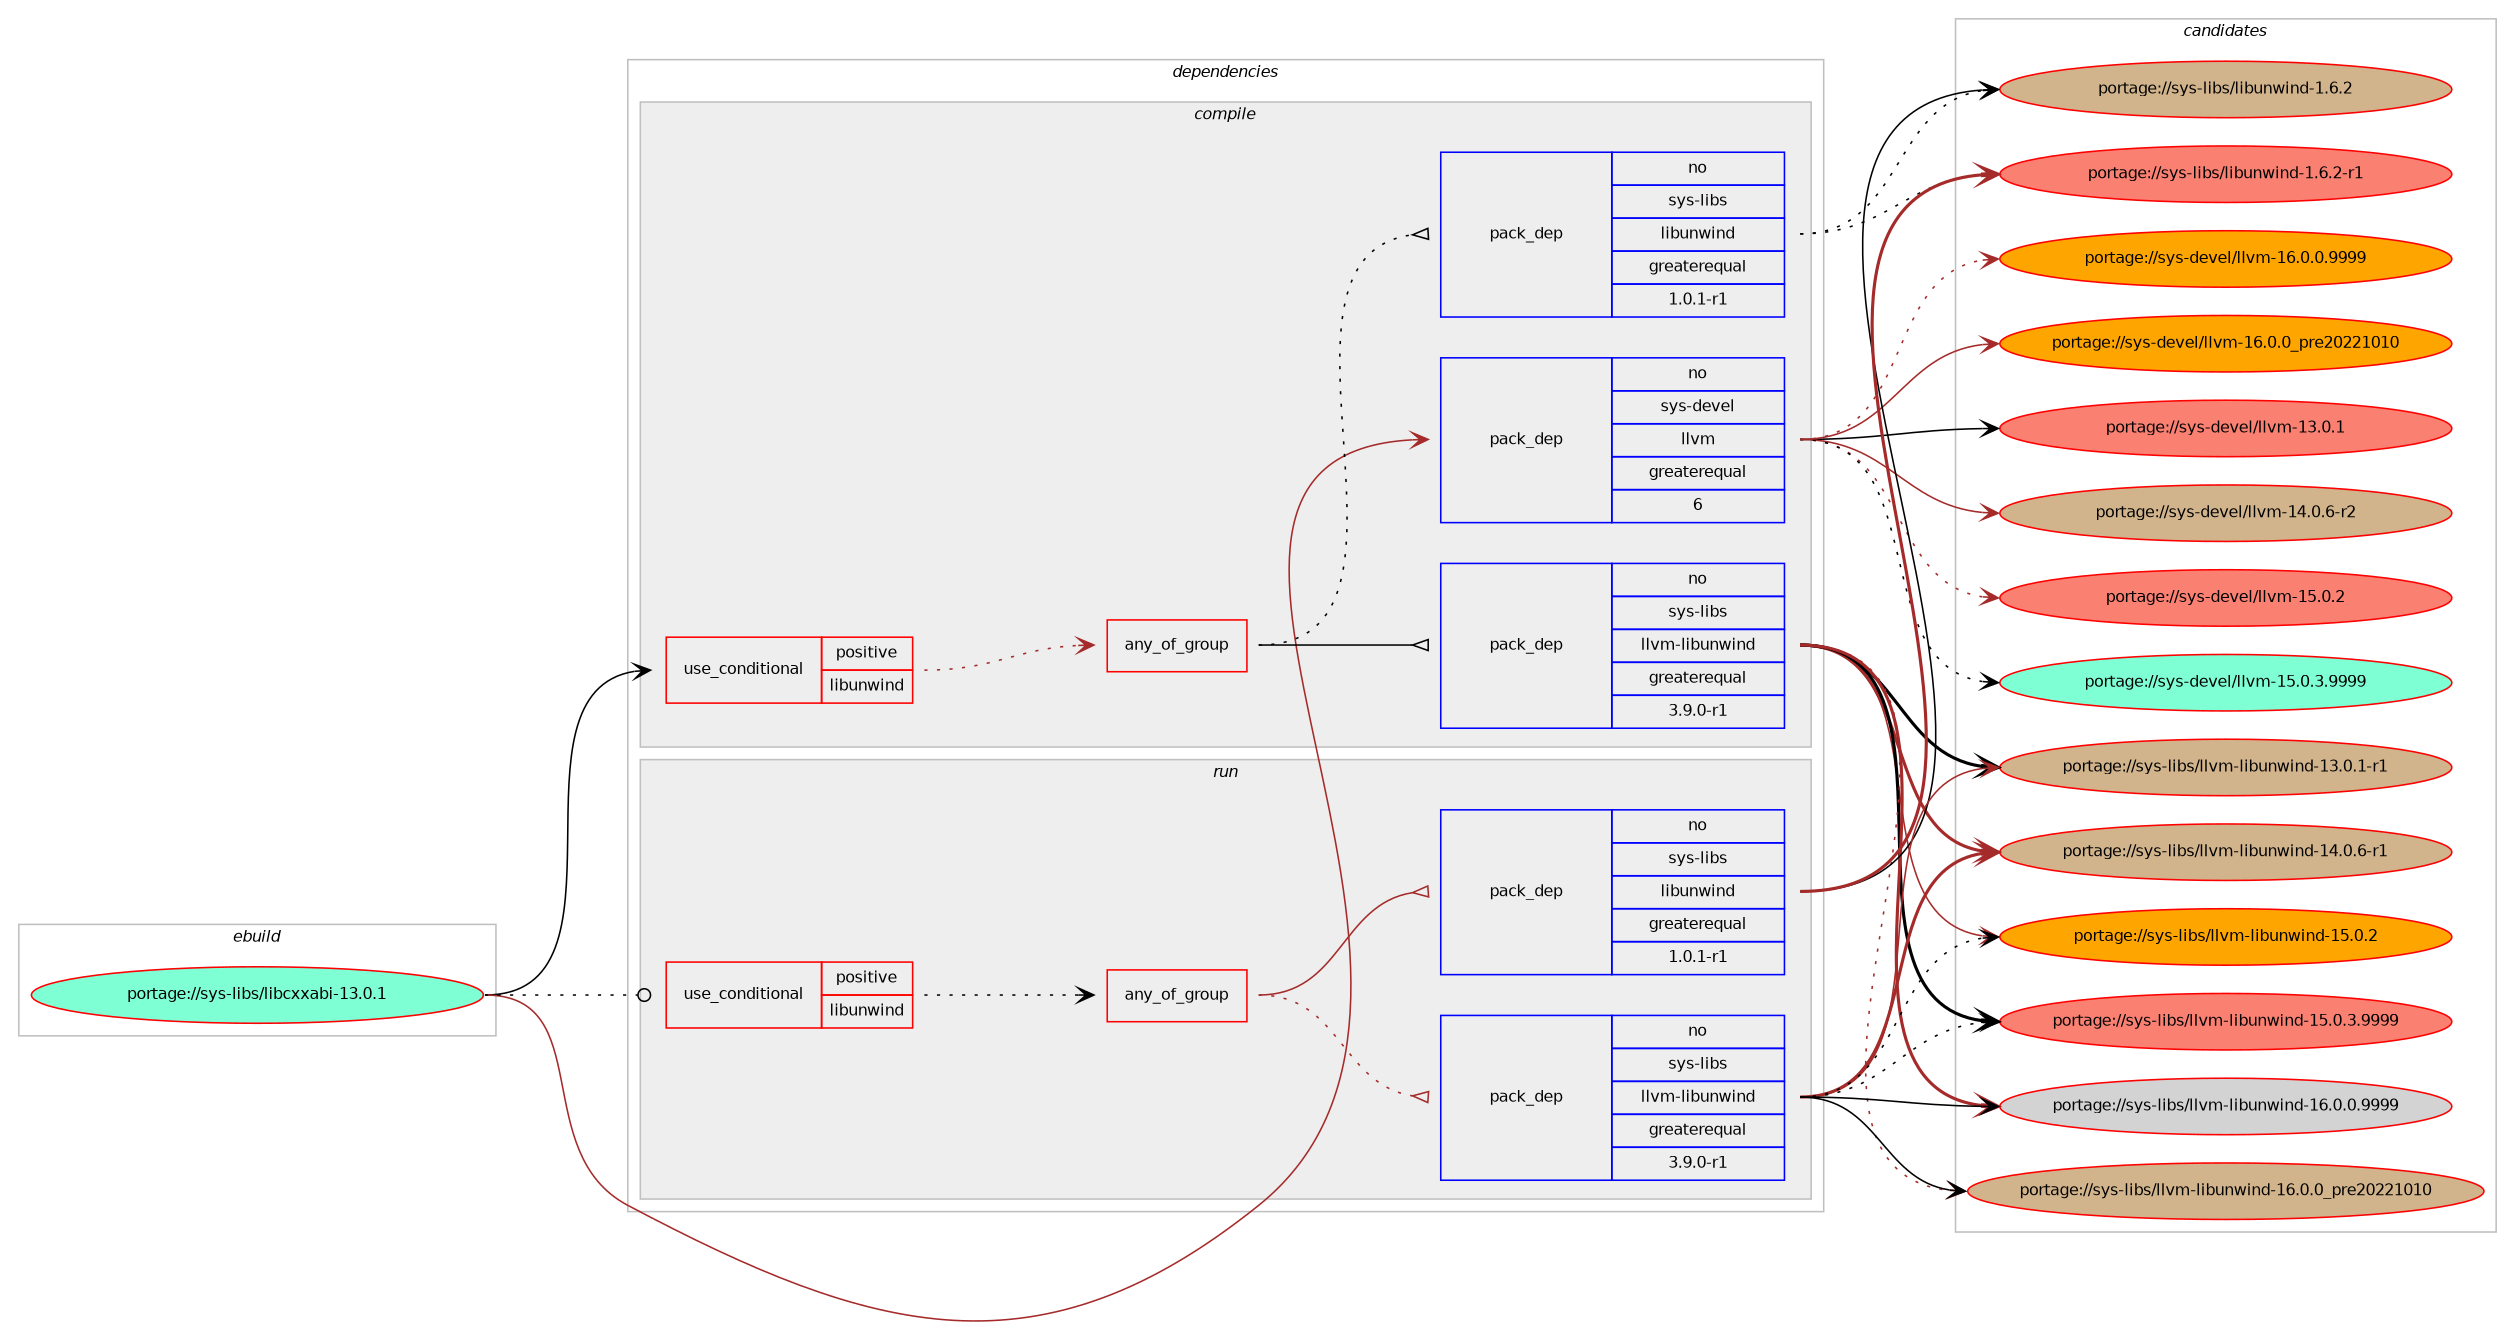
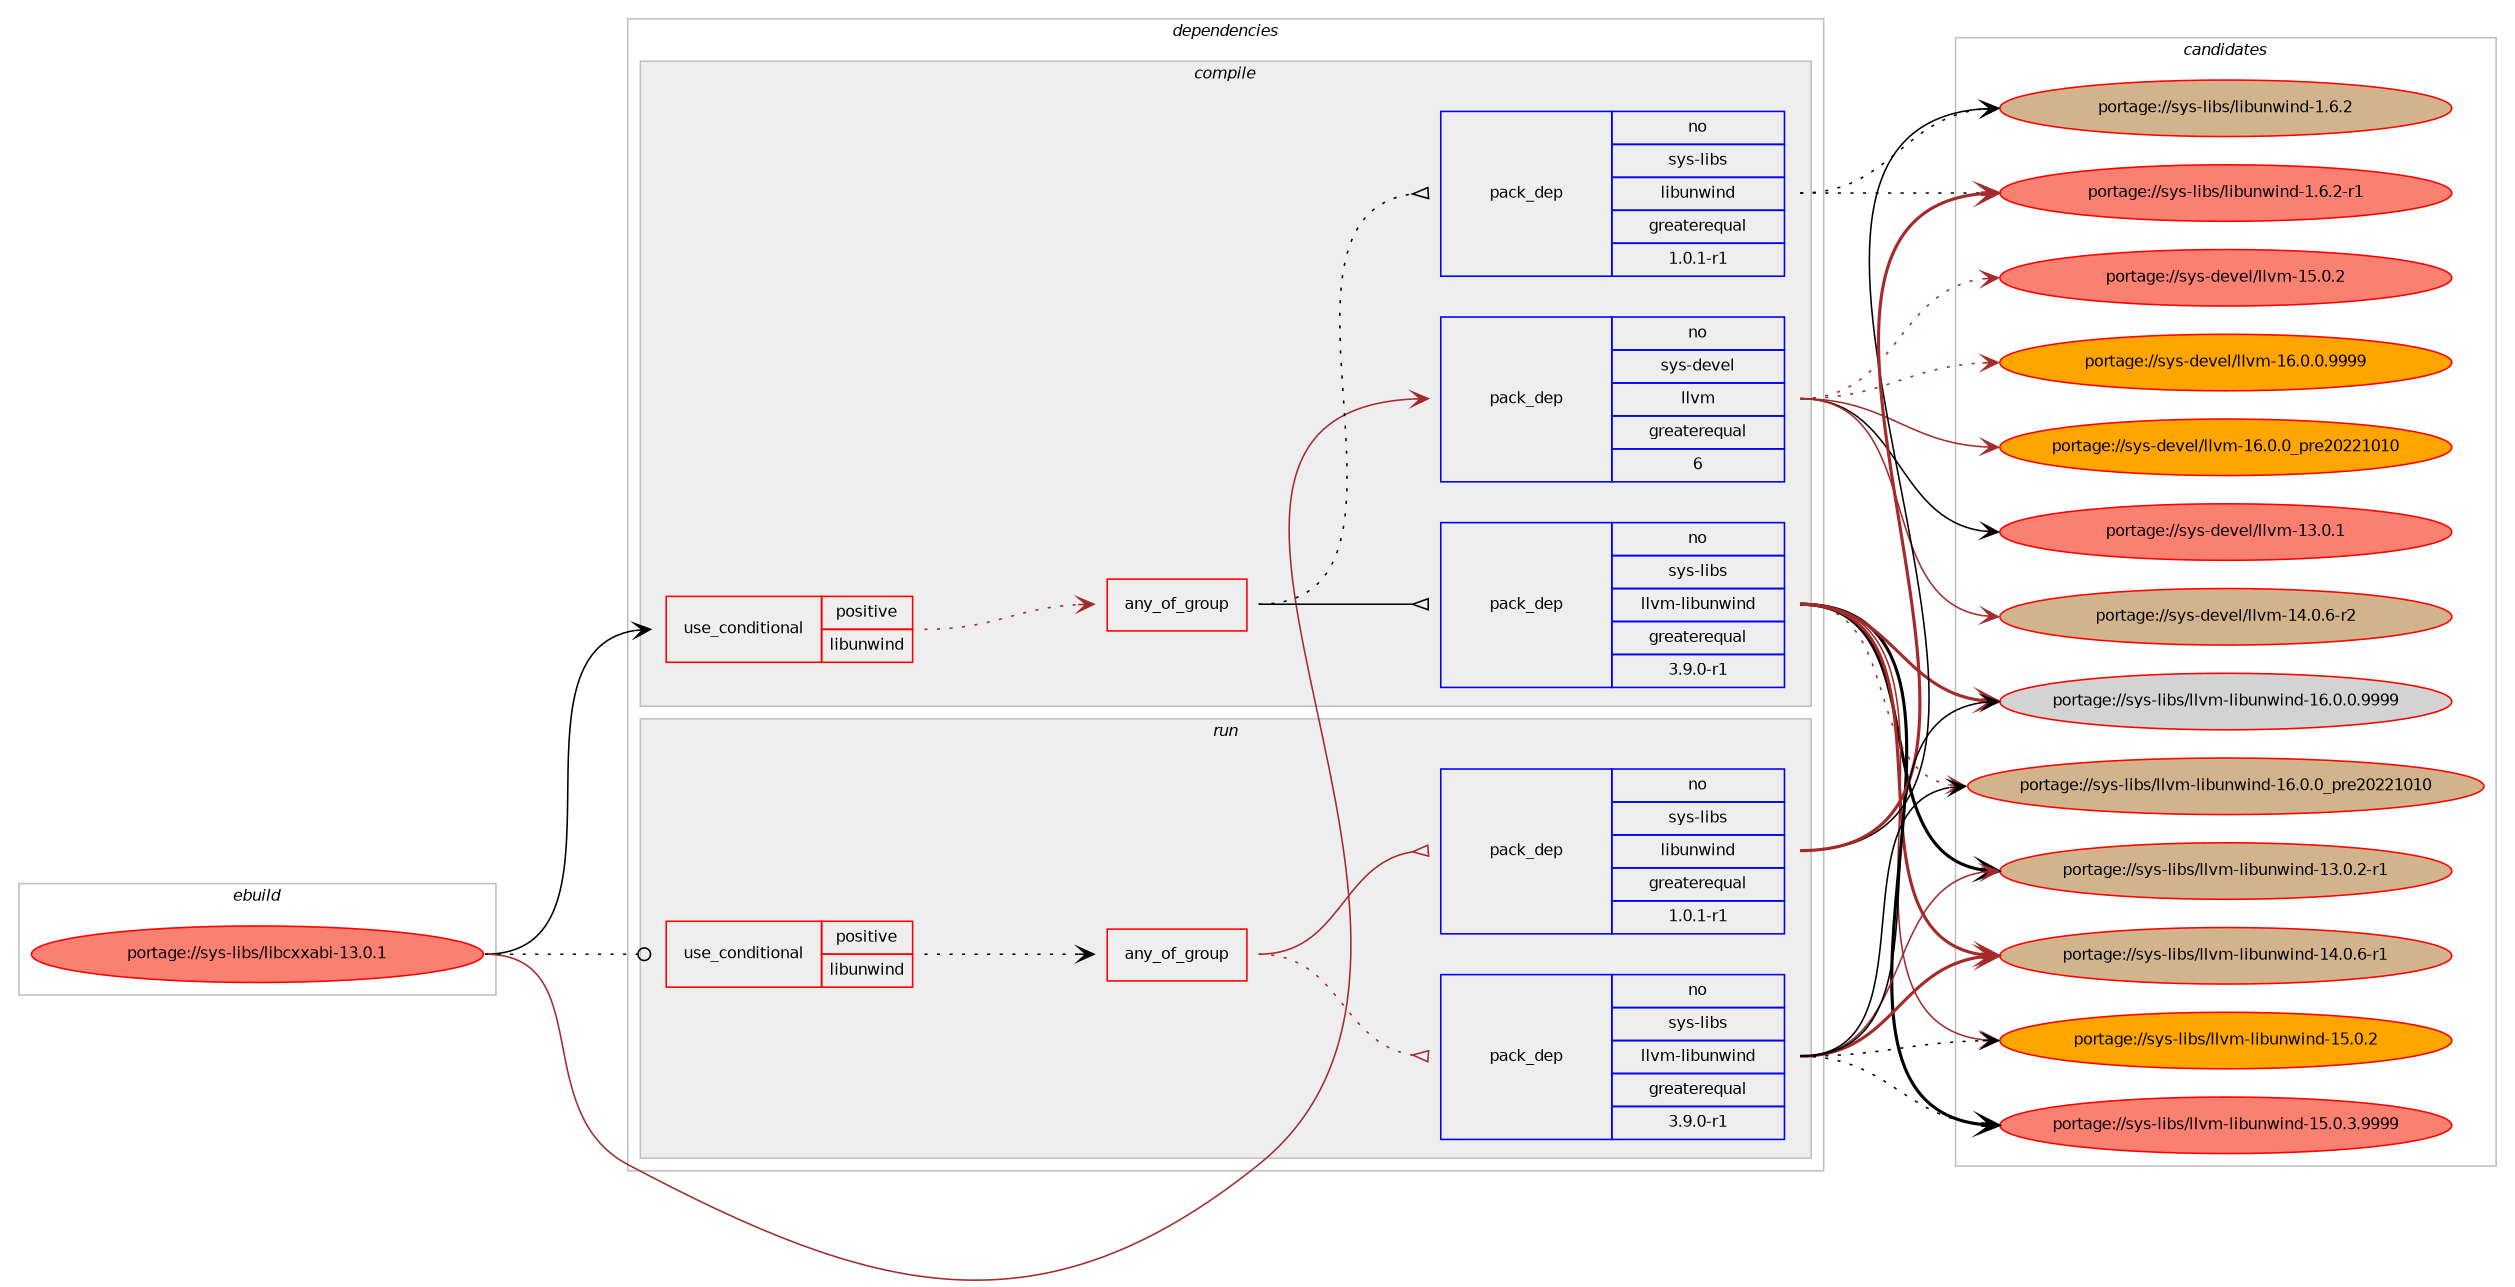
node "portage://sys-devel/llvm-15.0.3.9999": removed
node "portage://sys-libs/llvm-libunwind-13.0.1-r1": label "portage://sys-libs/llvm-libunwind-13.0.1-r1" -> "portage://sys-libs/llvm-libunwind-13.0.2-r1"
node "portage://sys-libs/libcxxabi-13.0.1": fillcolor aquamarine -> salmon
